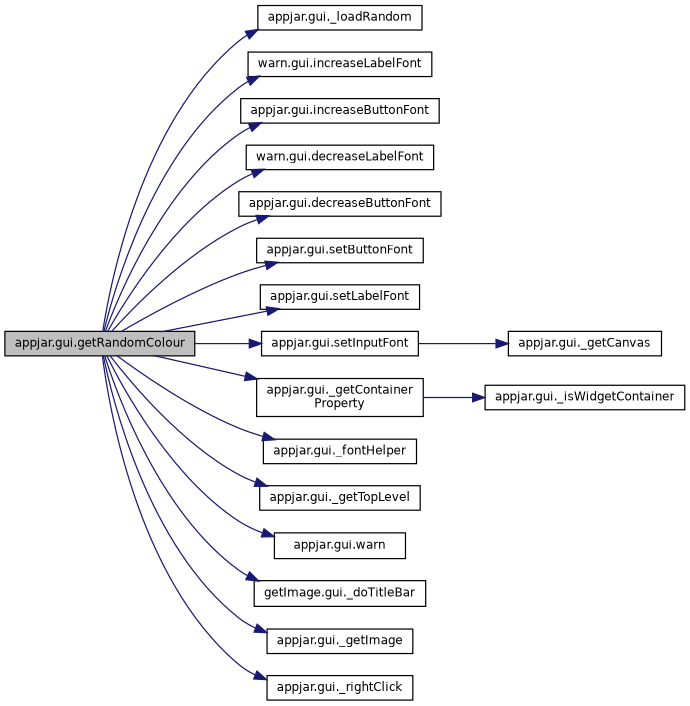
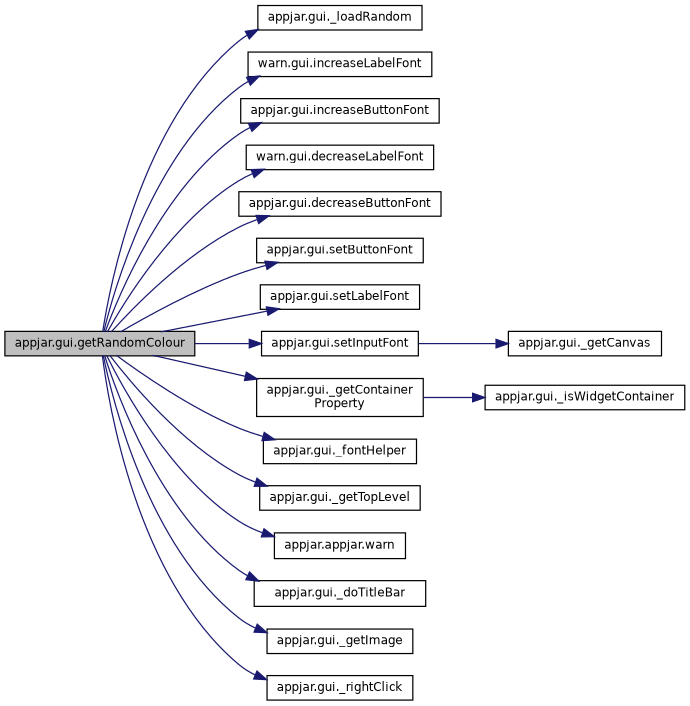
node "appjar.gui.warn": label "appjar.gui.warn" -> "appjar.appjar.warn"
node "getImage.gui._doTitleBar": label "getImage.gui._doTitleBar" -> "appjar.gui._doTitleBar"
